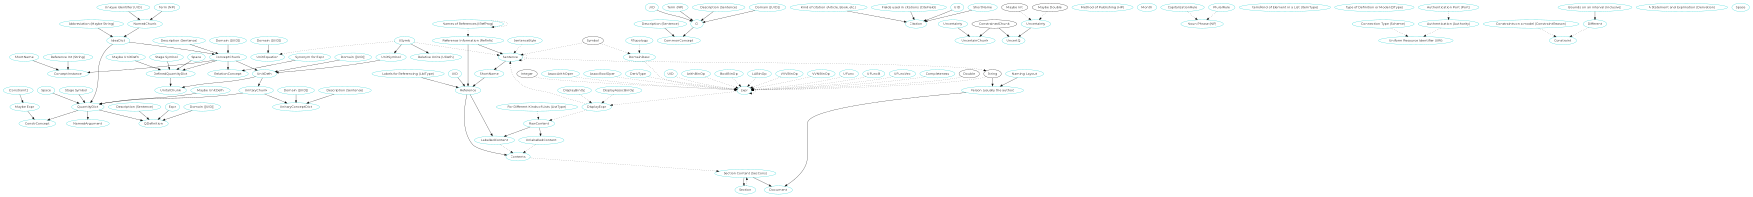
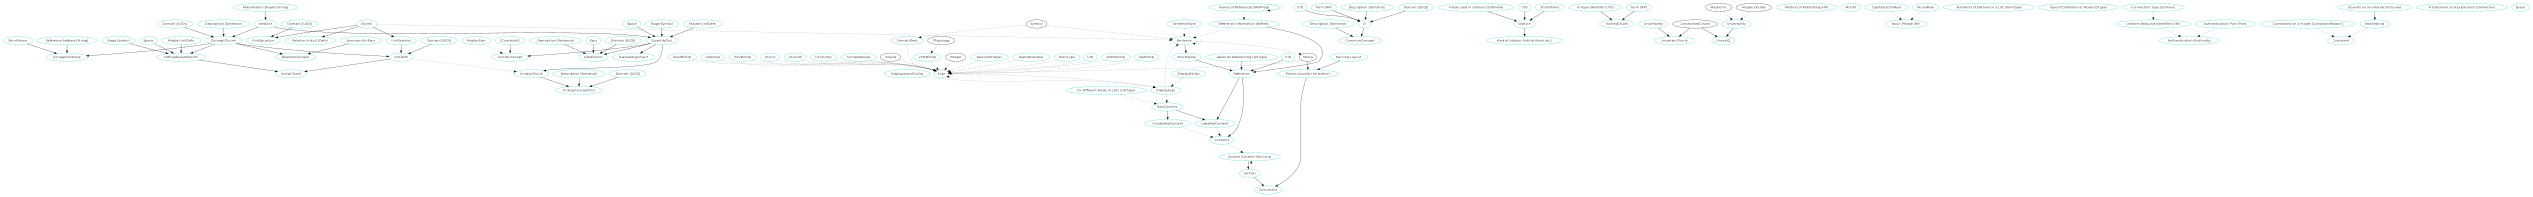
edge "Kind of citation (Article, Book, etc.)" -> "Citation": reversed
node "Different": label "Different" -> "RealInterval"
edge "NamedChunk" -> "IdeaDict": removed
edge "Authentication (Authority)" -> "Uniform Resource Identifier (URI)": reversed
node "RTopology": color cyan3 -> black
edge "USymb" -> "UnitEquation": style dotted -> solid
edge "RTopology" -> "DomainDesc": now "RTopology" -> "VVNBinOp"
edge "Reference Information (RefInfo)" -> "Sentence": style solid -> dotted
node "Reference Int (String)": label "Reference Int (String)" -> "Reference Address (String)"
node "EqBinOp": added
edge "UnitDefn" -> "UnitaryChunk": style solid -> dotted
edge "[Constraint]" -> "Maybe Expr": now "[Constraint]" -> "ConstrConcept"
edge "UnitaryChunk" -> "QuantityDict": reversed
edge "Maybe Expr" -> "ConstrConcept": style solid -> dotted
edge "Section Content (SecCons)" -> "Document": now "Section" -> "Document"
